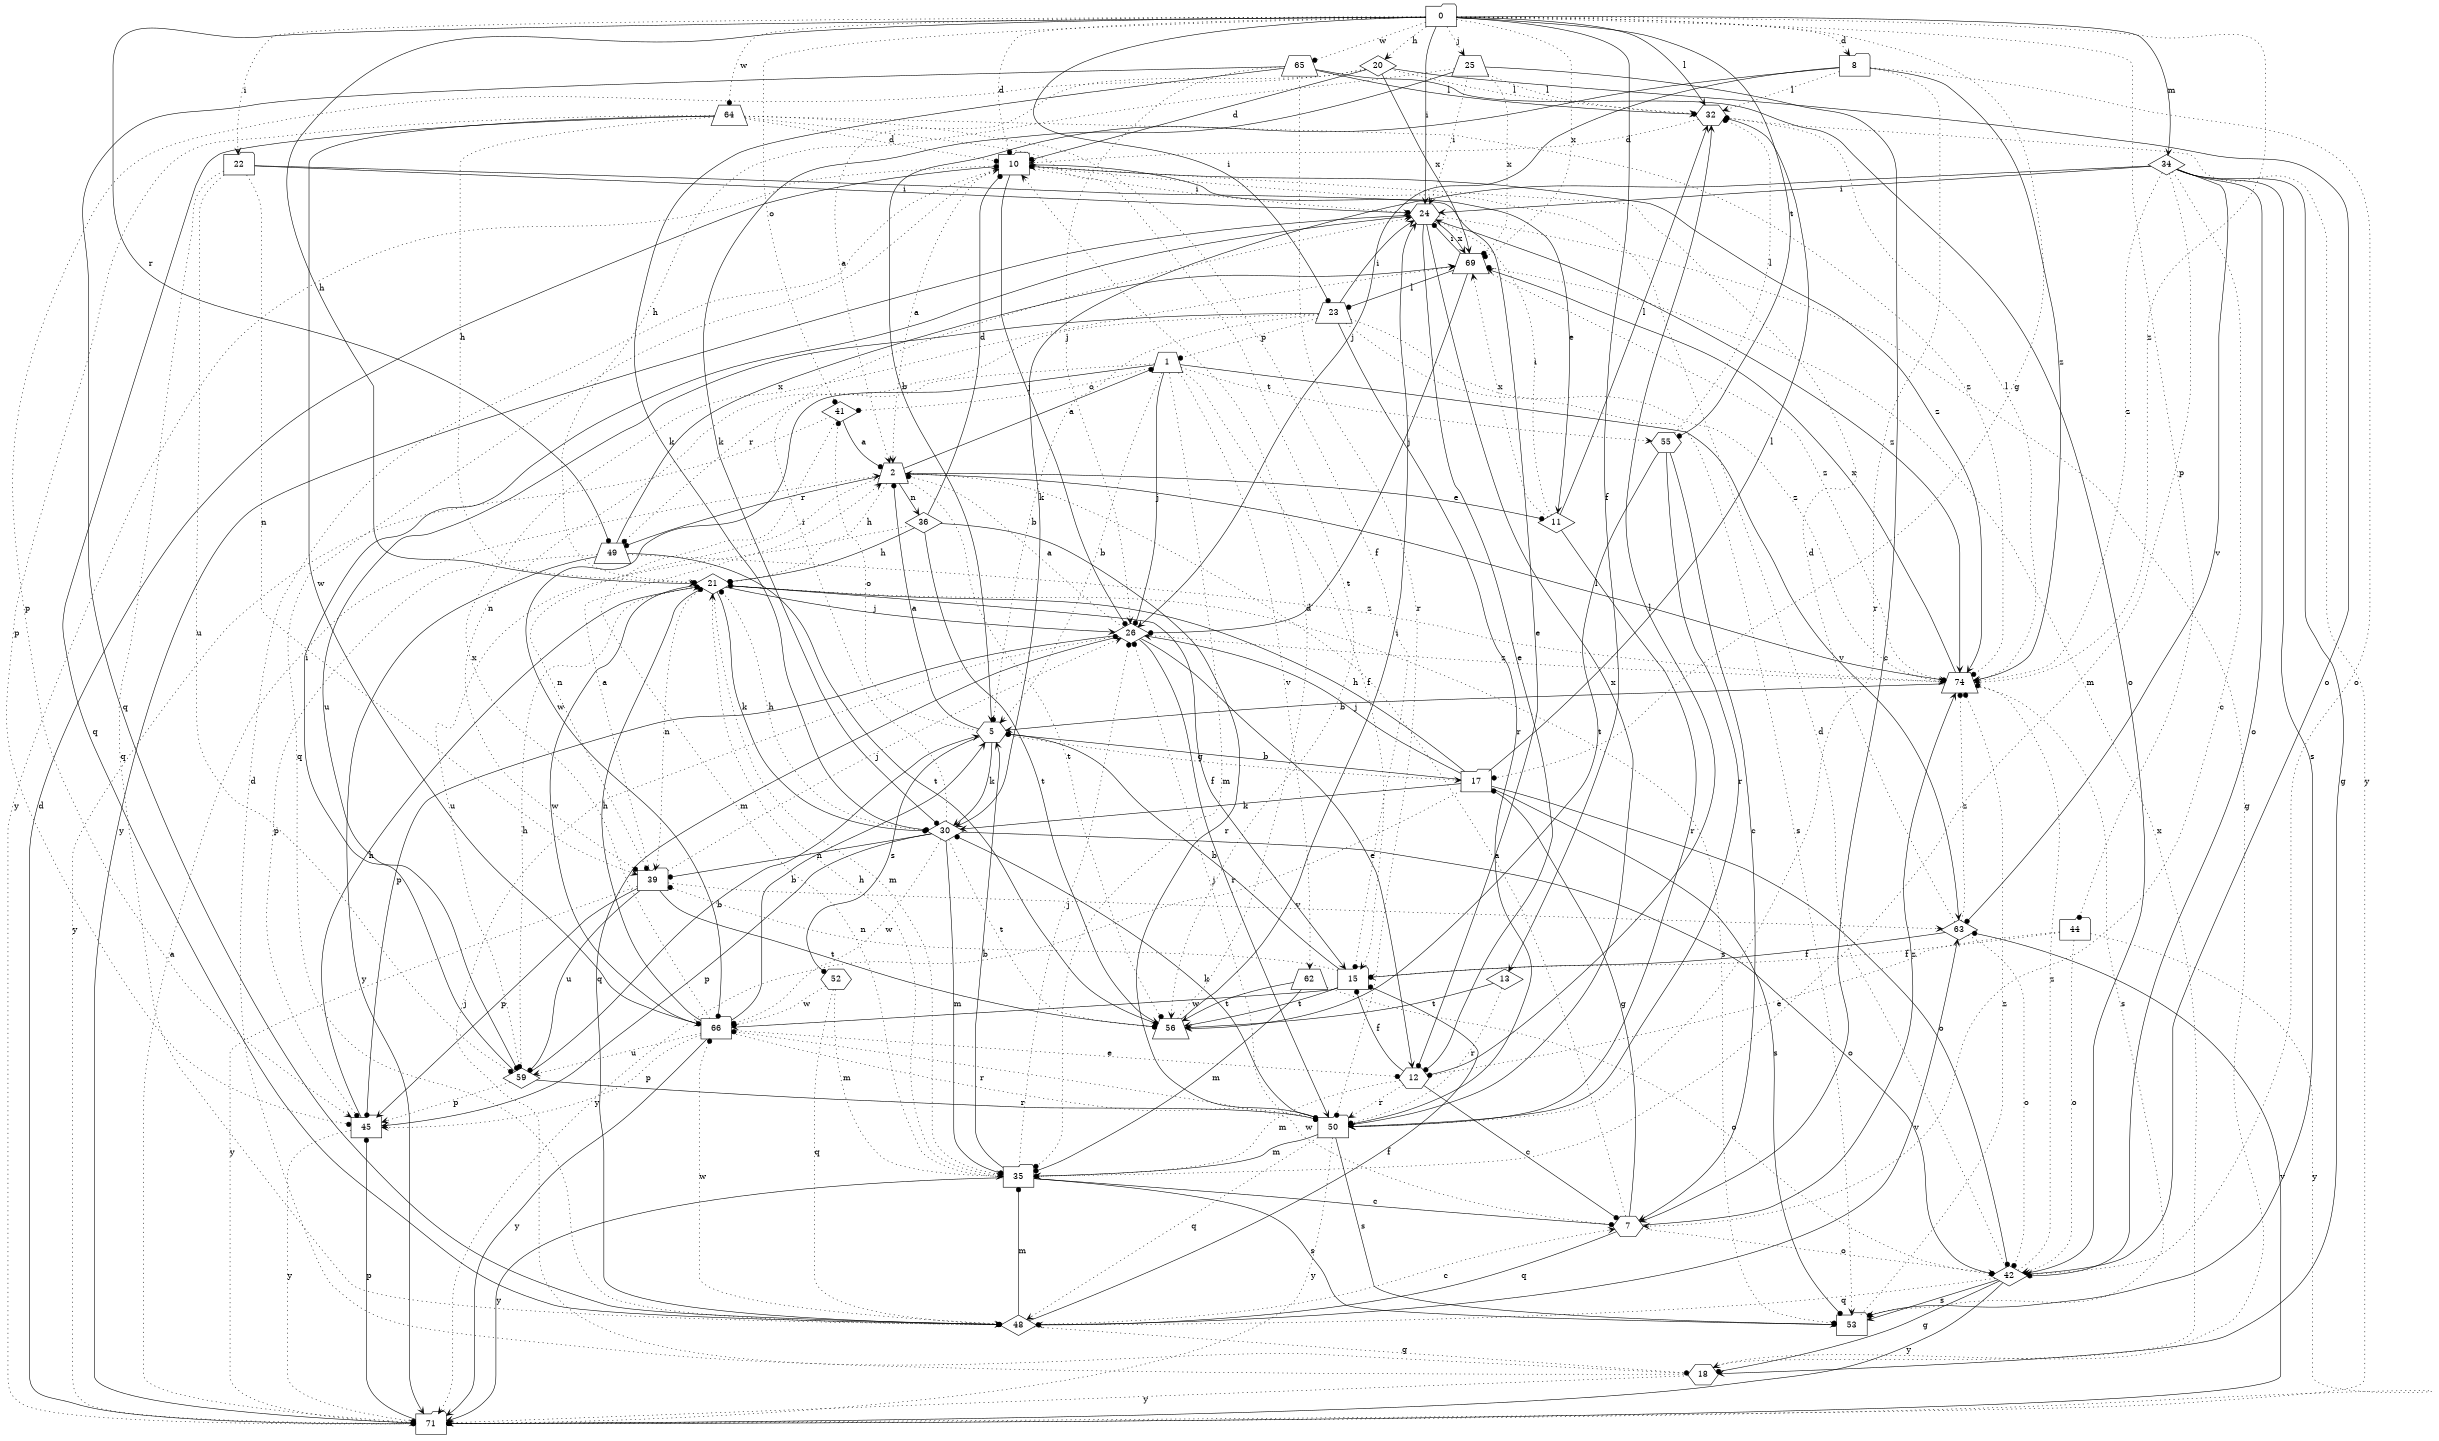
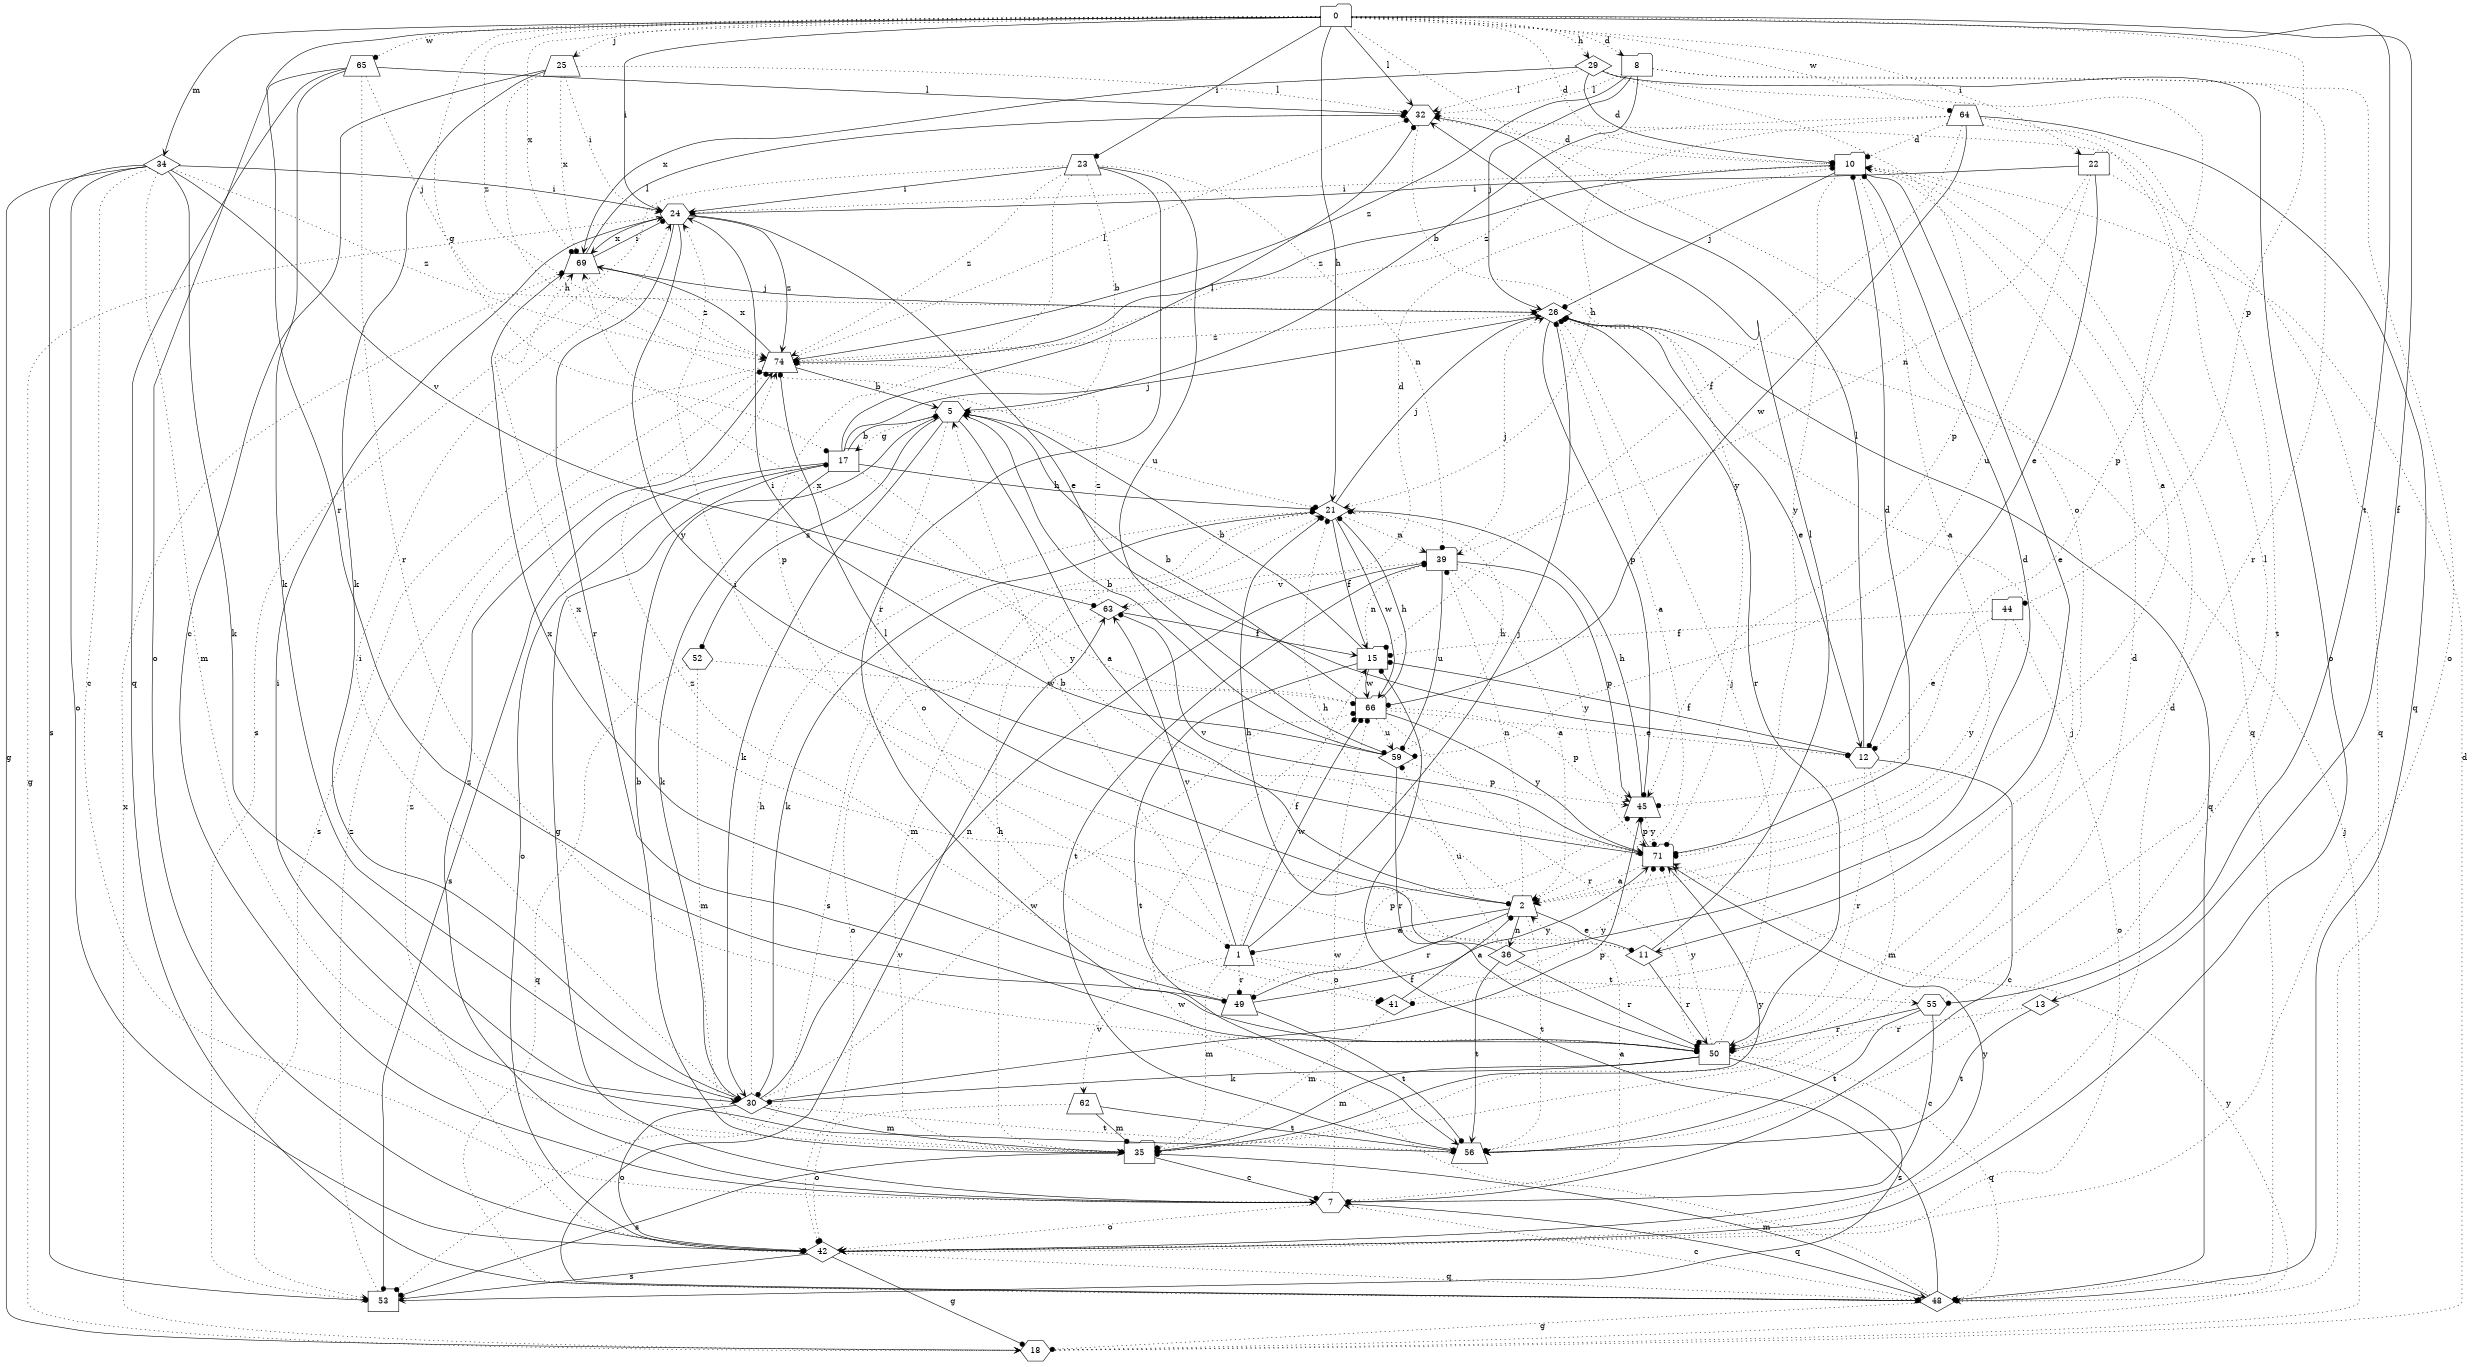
node "20": label "20" -> "29"
edge "69" -> "23": now "69" -> "32"
edge "24" -> "50": label "x" -> "r"
node "45": shape folder -> trapezium
